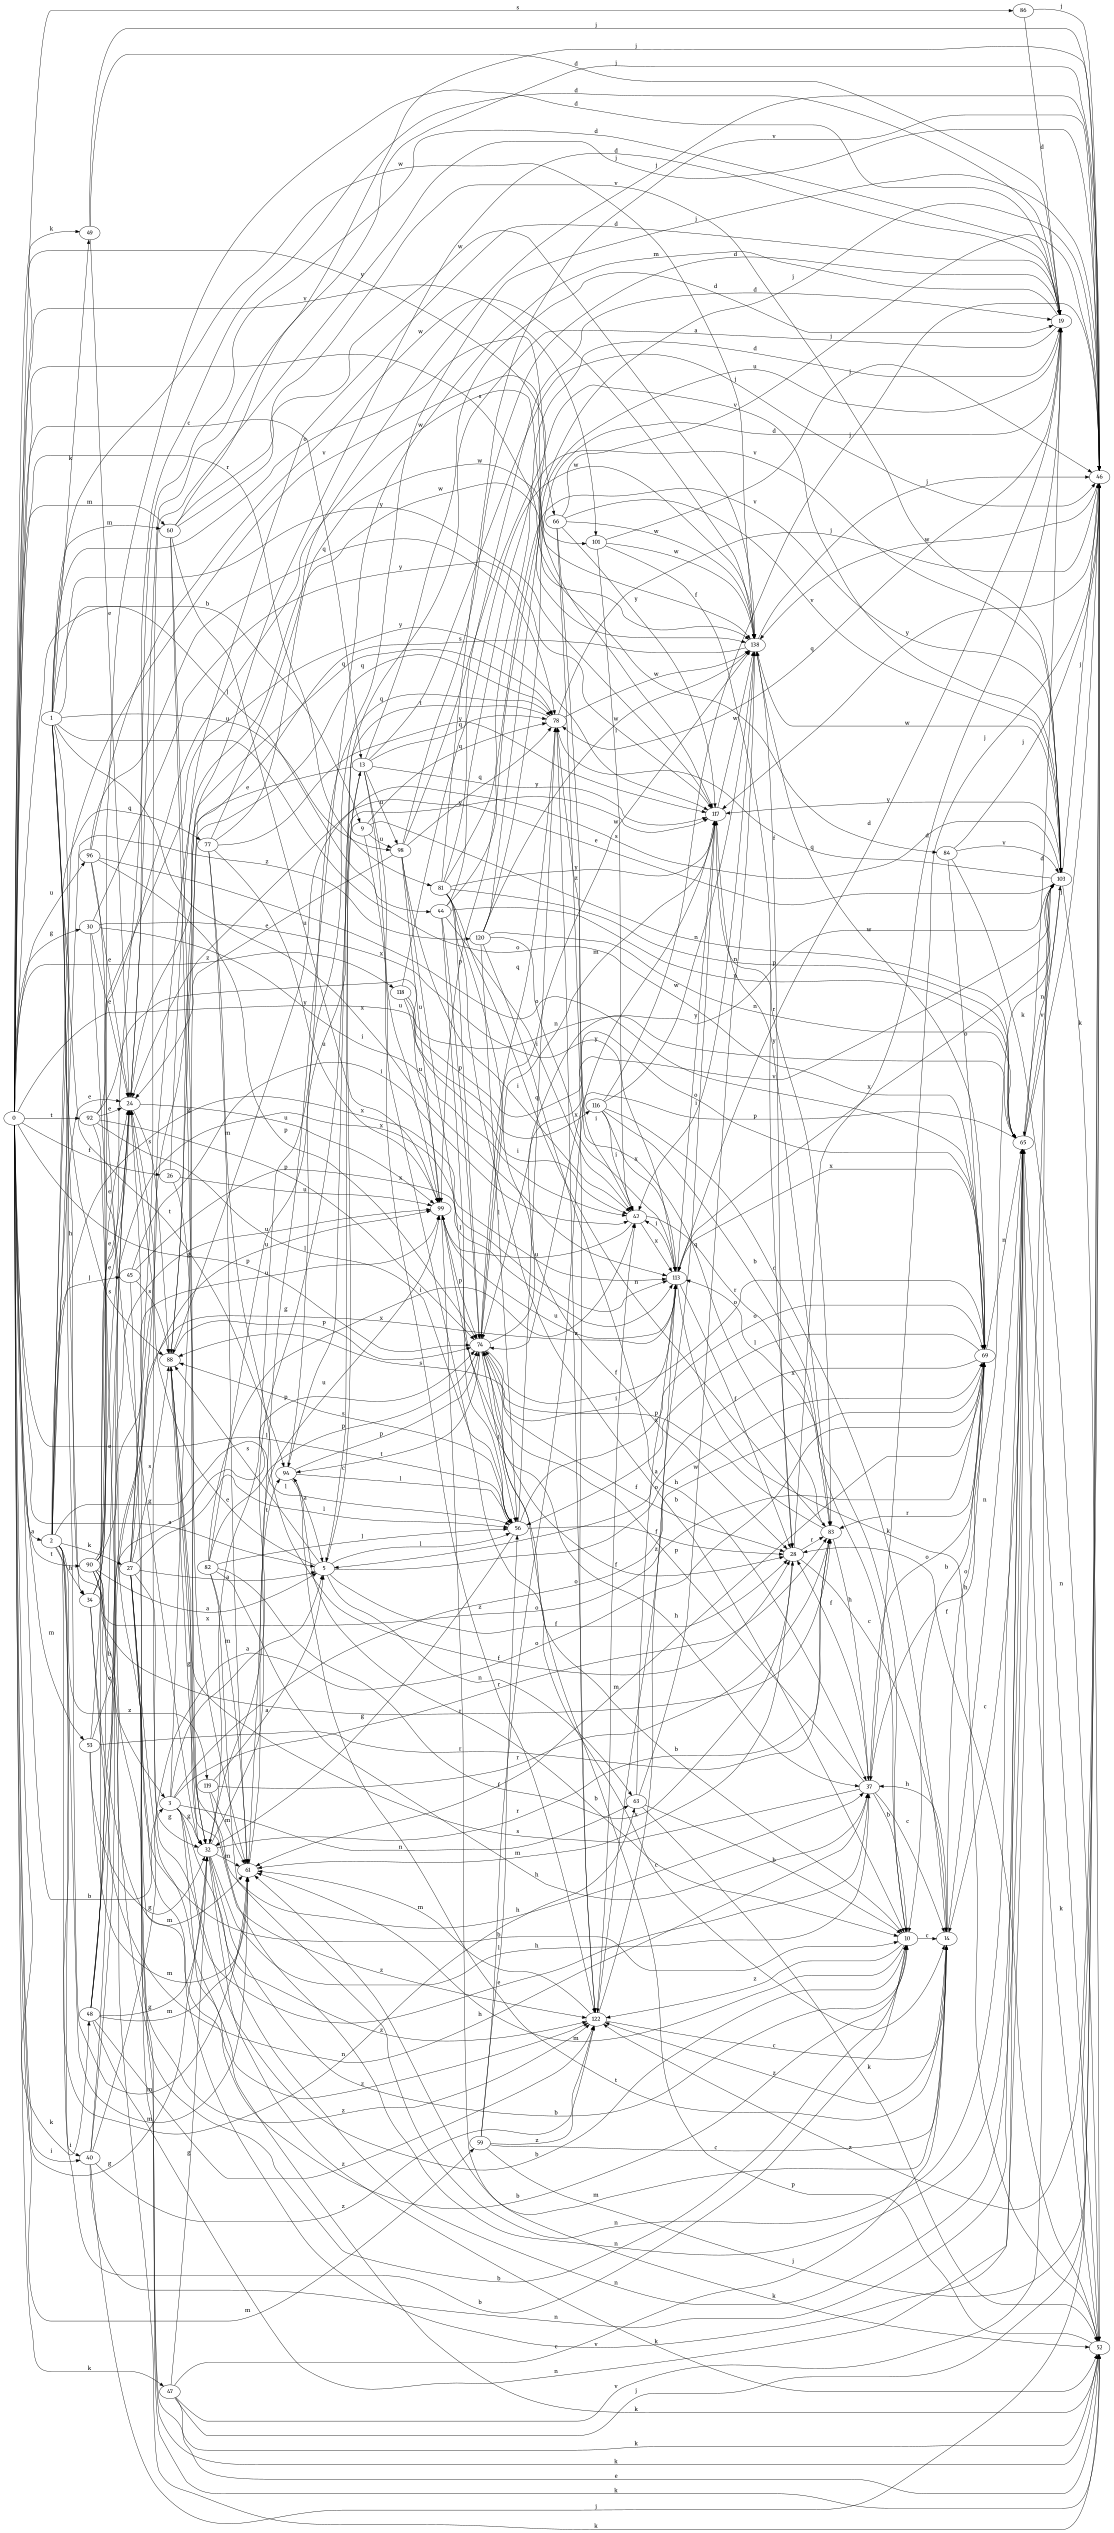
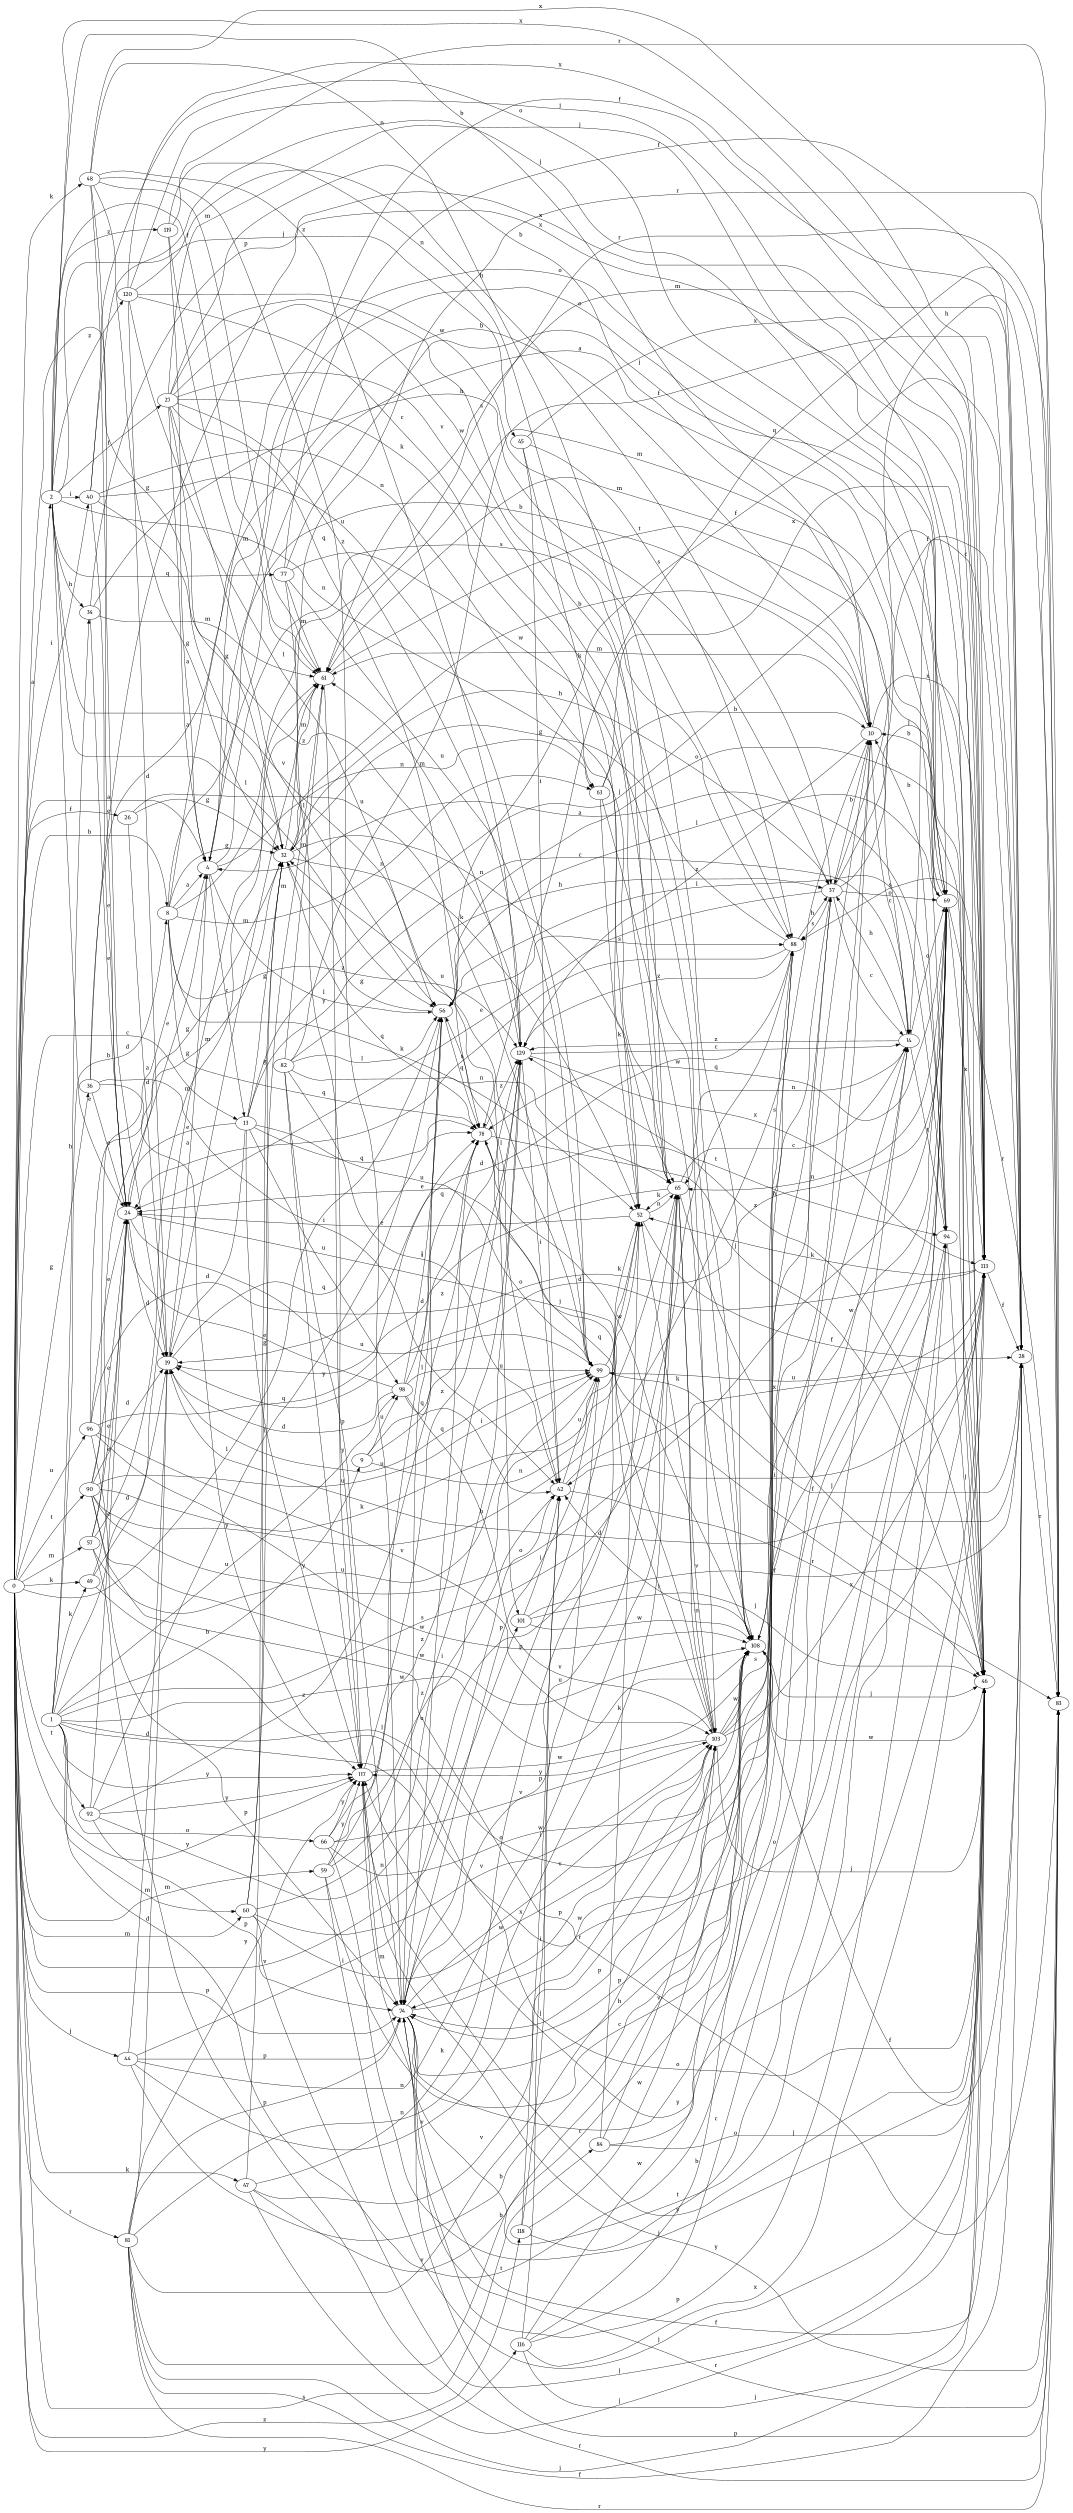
node "86": removed
edge "81" -> "46": label "v" -> "j"
node "138": label "138" -> "108"
node "30": label "30" -> "36"
edge "120" -> "65": label "n" -> "c"
edge "69" -> "78": added, label "q"
edge "61" -> "117": added, label "y"
edge "24" -> "88": reversed
edge "42" -> "56": added, label "l"
edge "81" -> "83": label "n" -> "r"
edge "32" -> "99": reversed
edge "2" -> "27": label "k" -> "f"
node "5": label "5" -> "4"
edge "96" -> "103": added, label "v"
edge "60" -> "61": label "x" -> "m"
node "53": label "53" -> "57"
node "3": label "3" -> "8"
node "122": label "122" -> "129"
edge "2" -> "61": label "m" -> "f"
